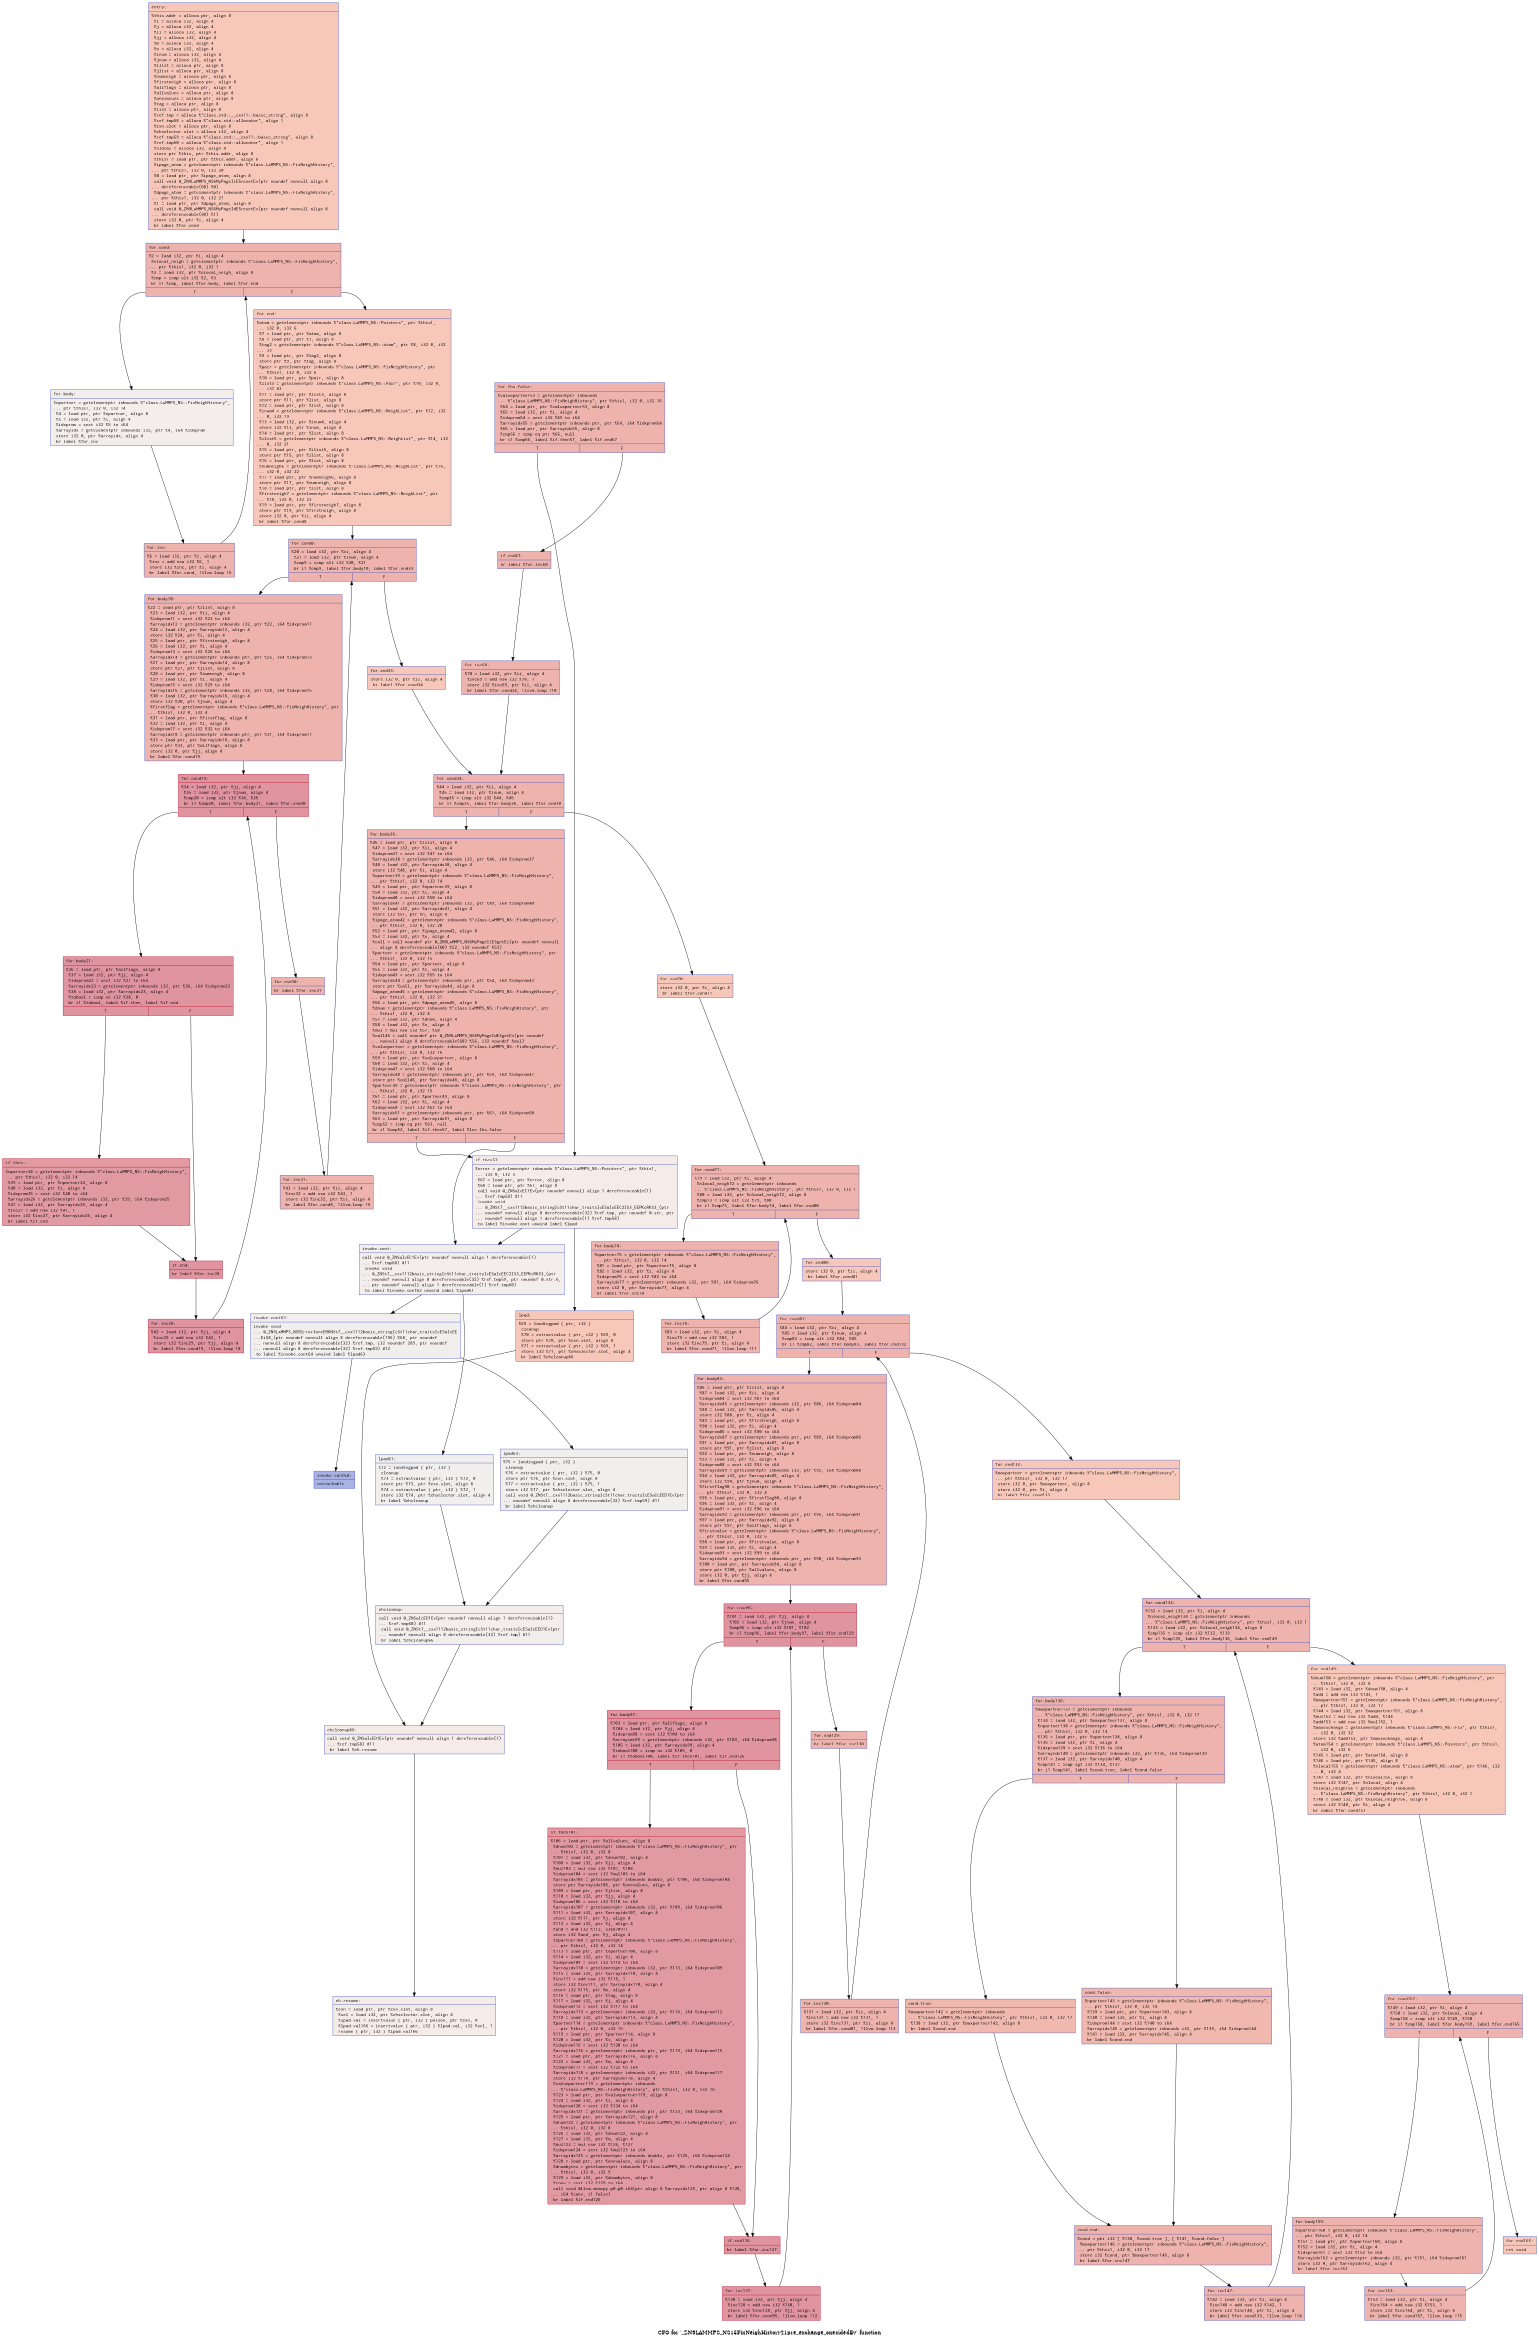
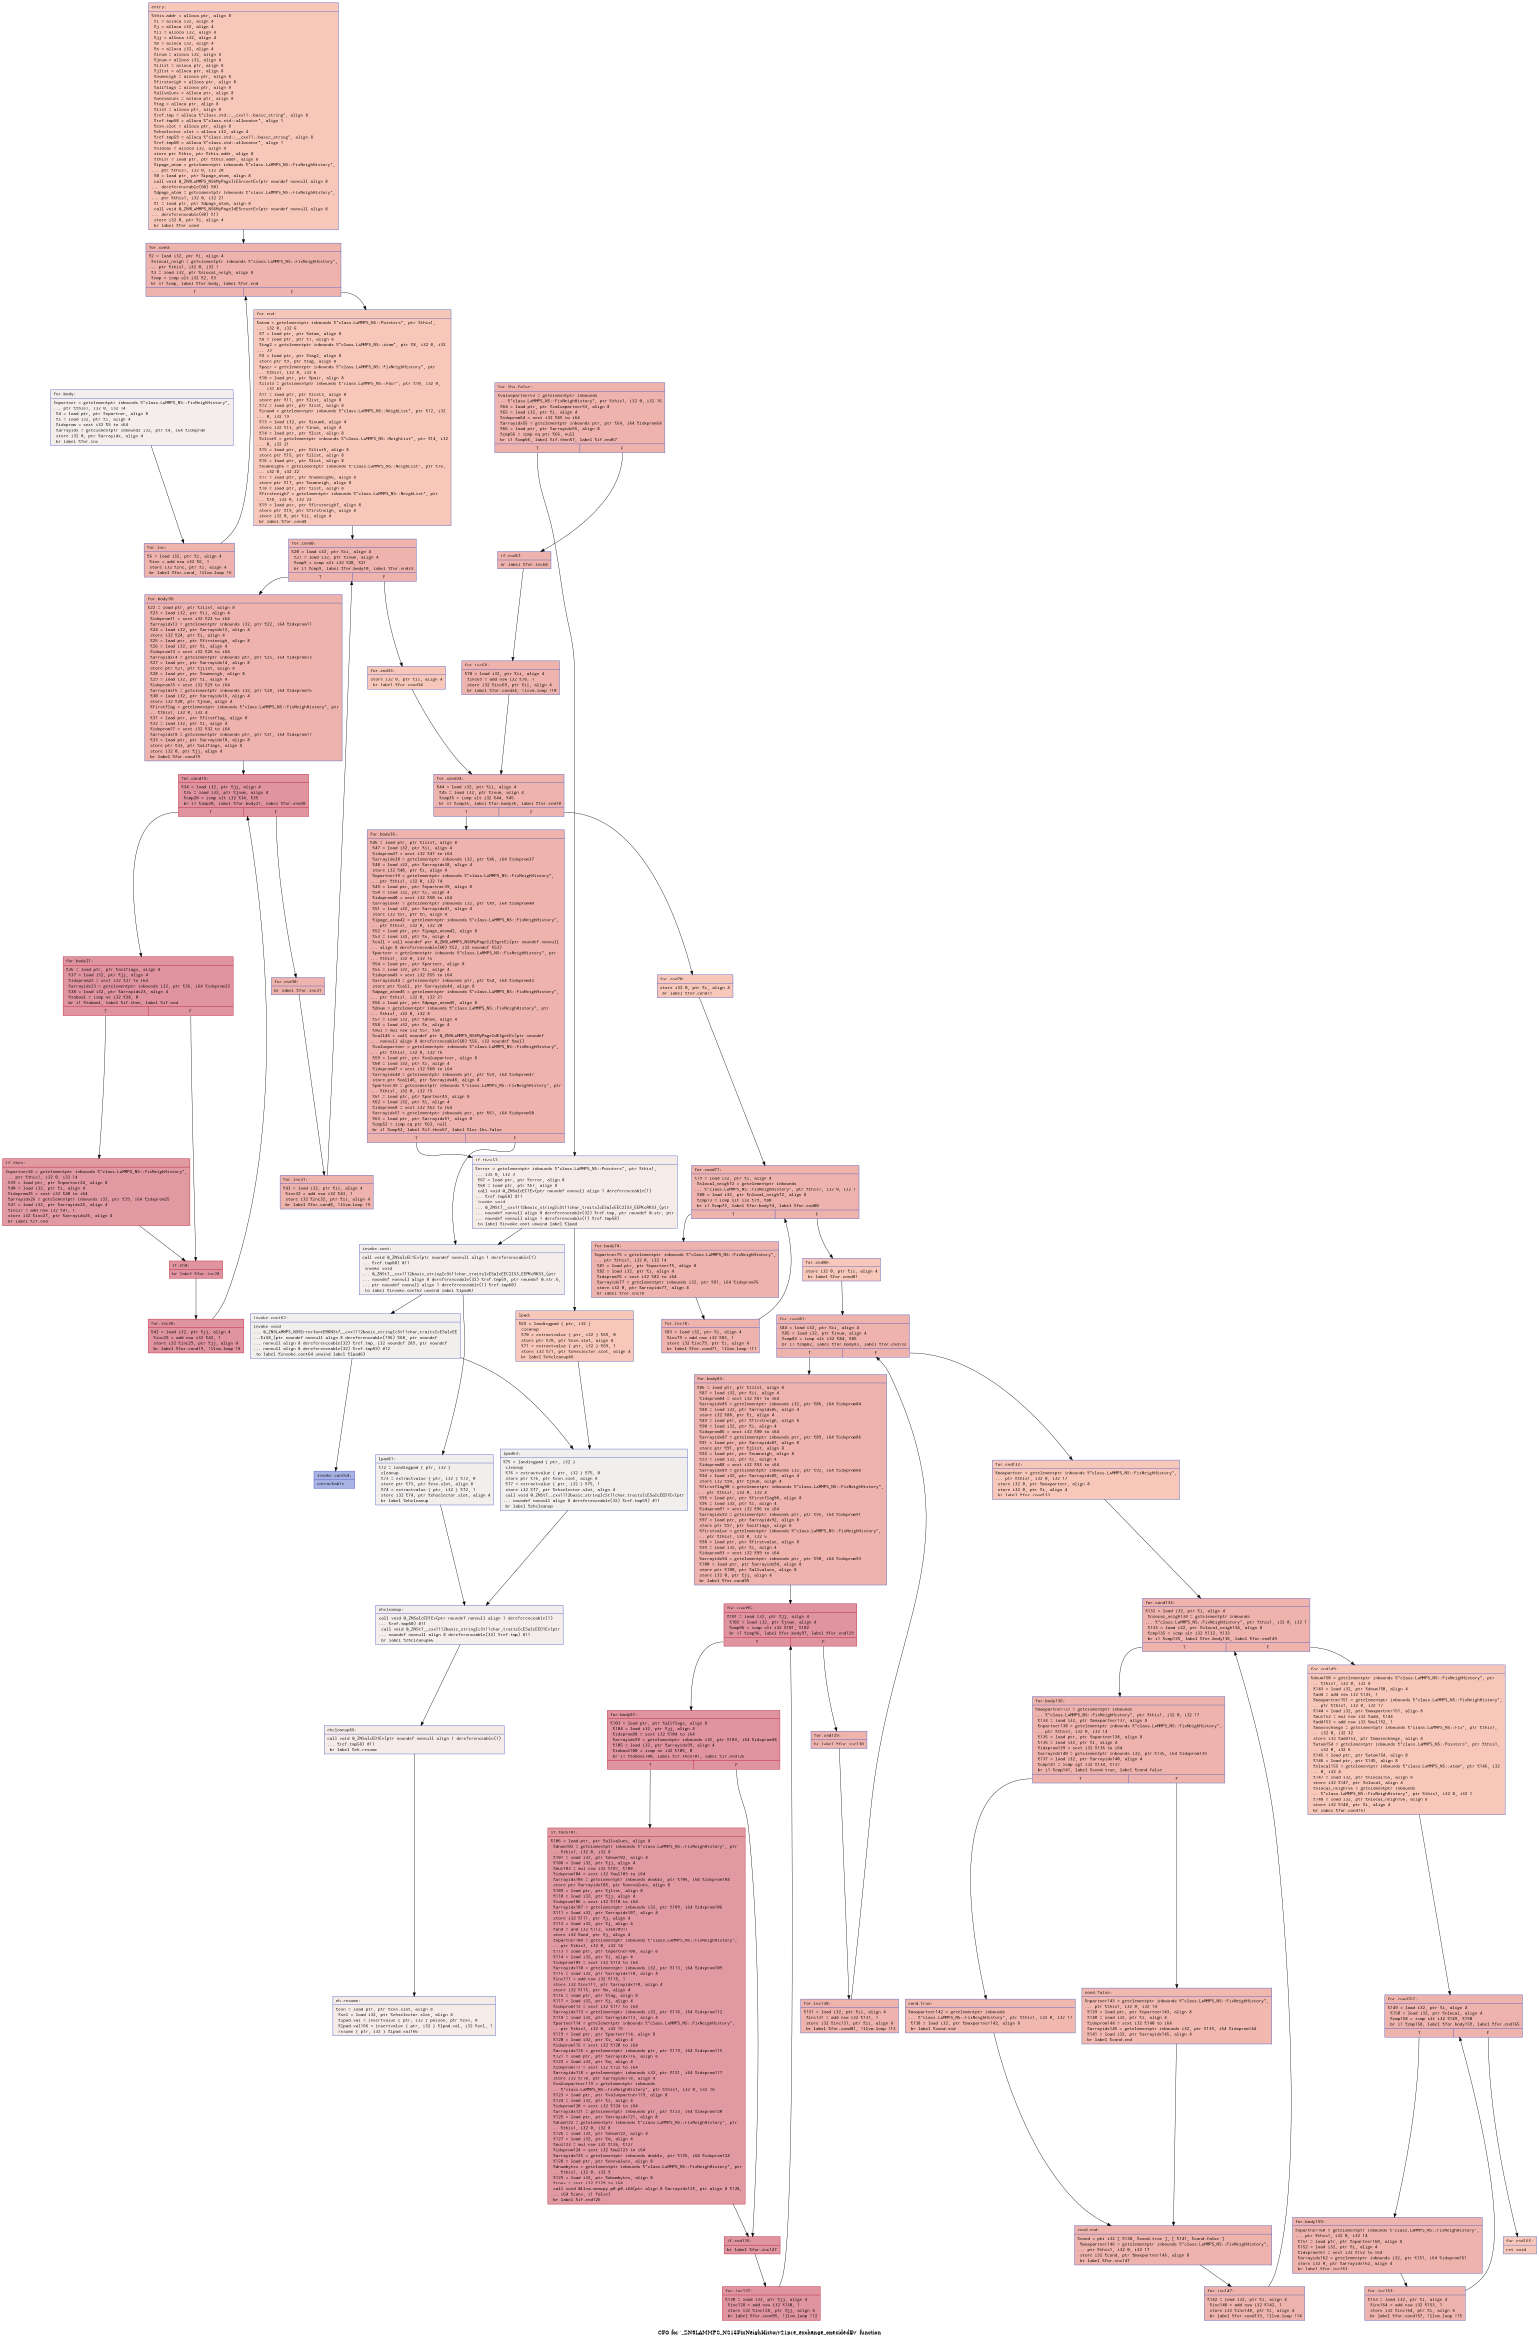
edge "for.cond:" -> "for.body:": removed
edge "lpad:" -> "ehcleanup66:": now "lpad:" -> "lpad63:"
